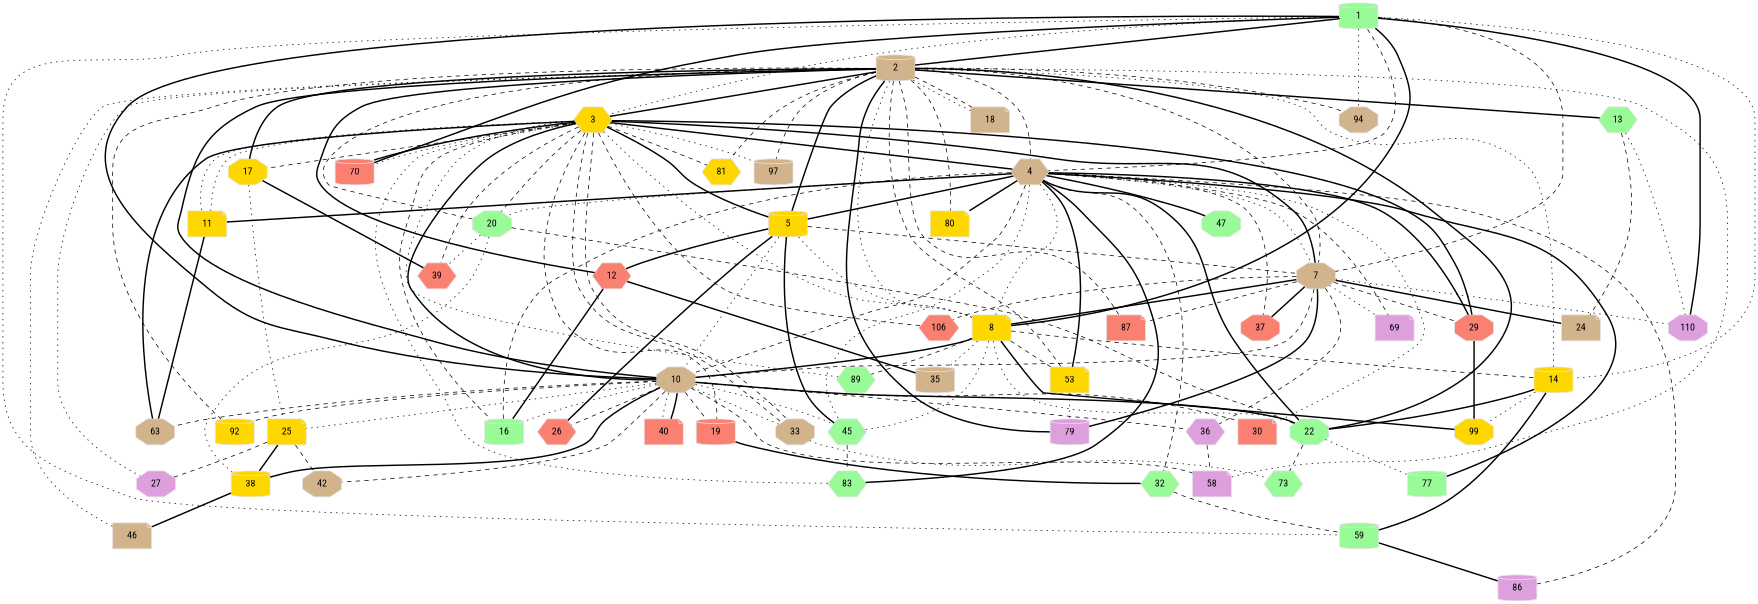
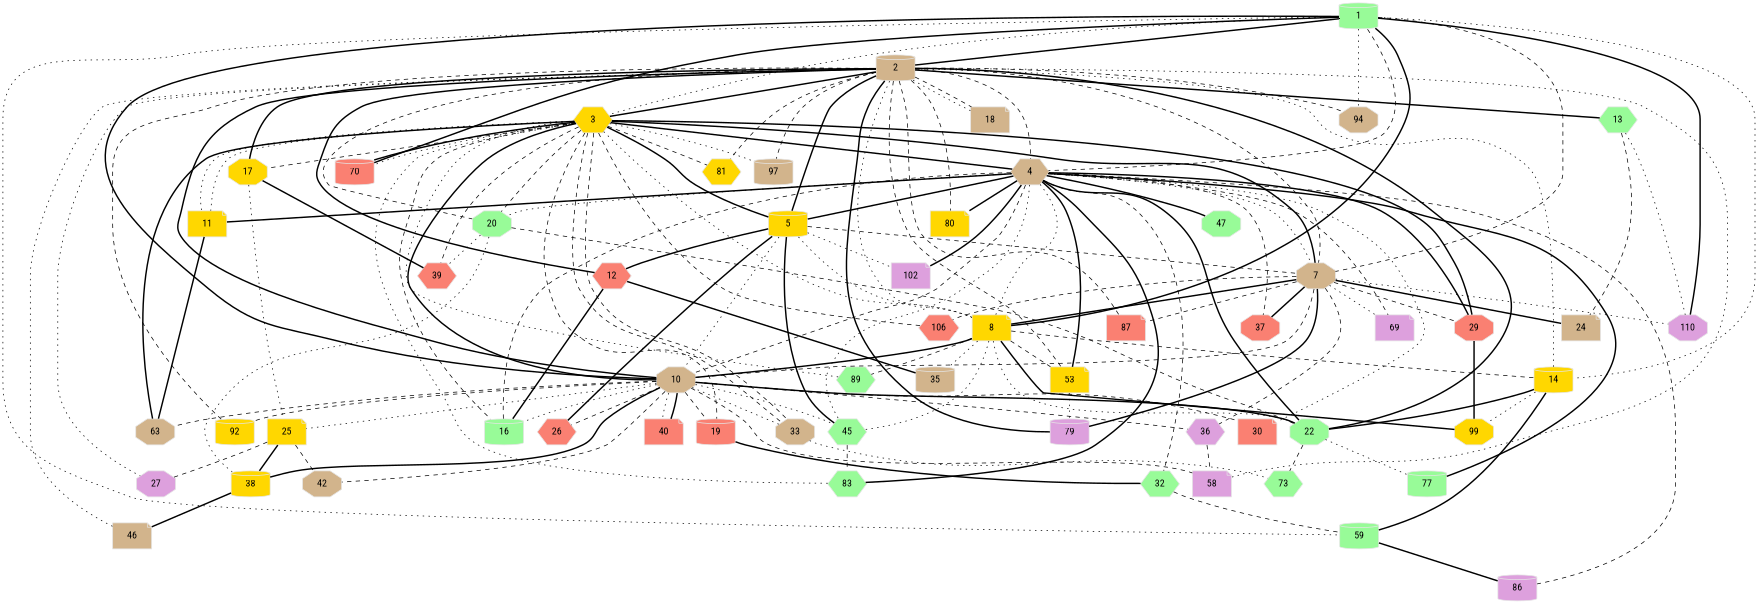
node "102": added
